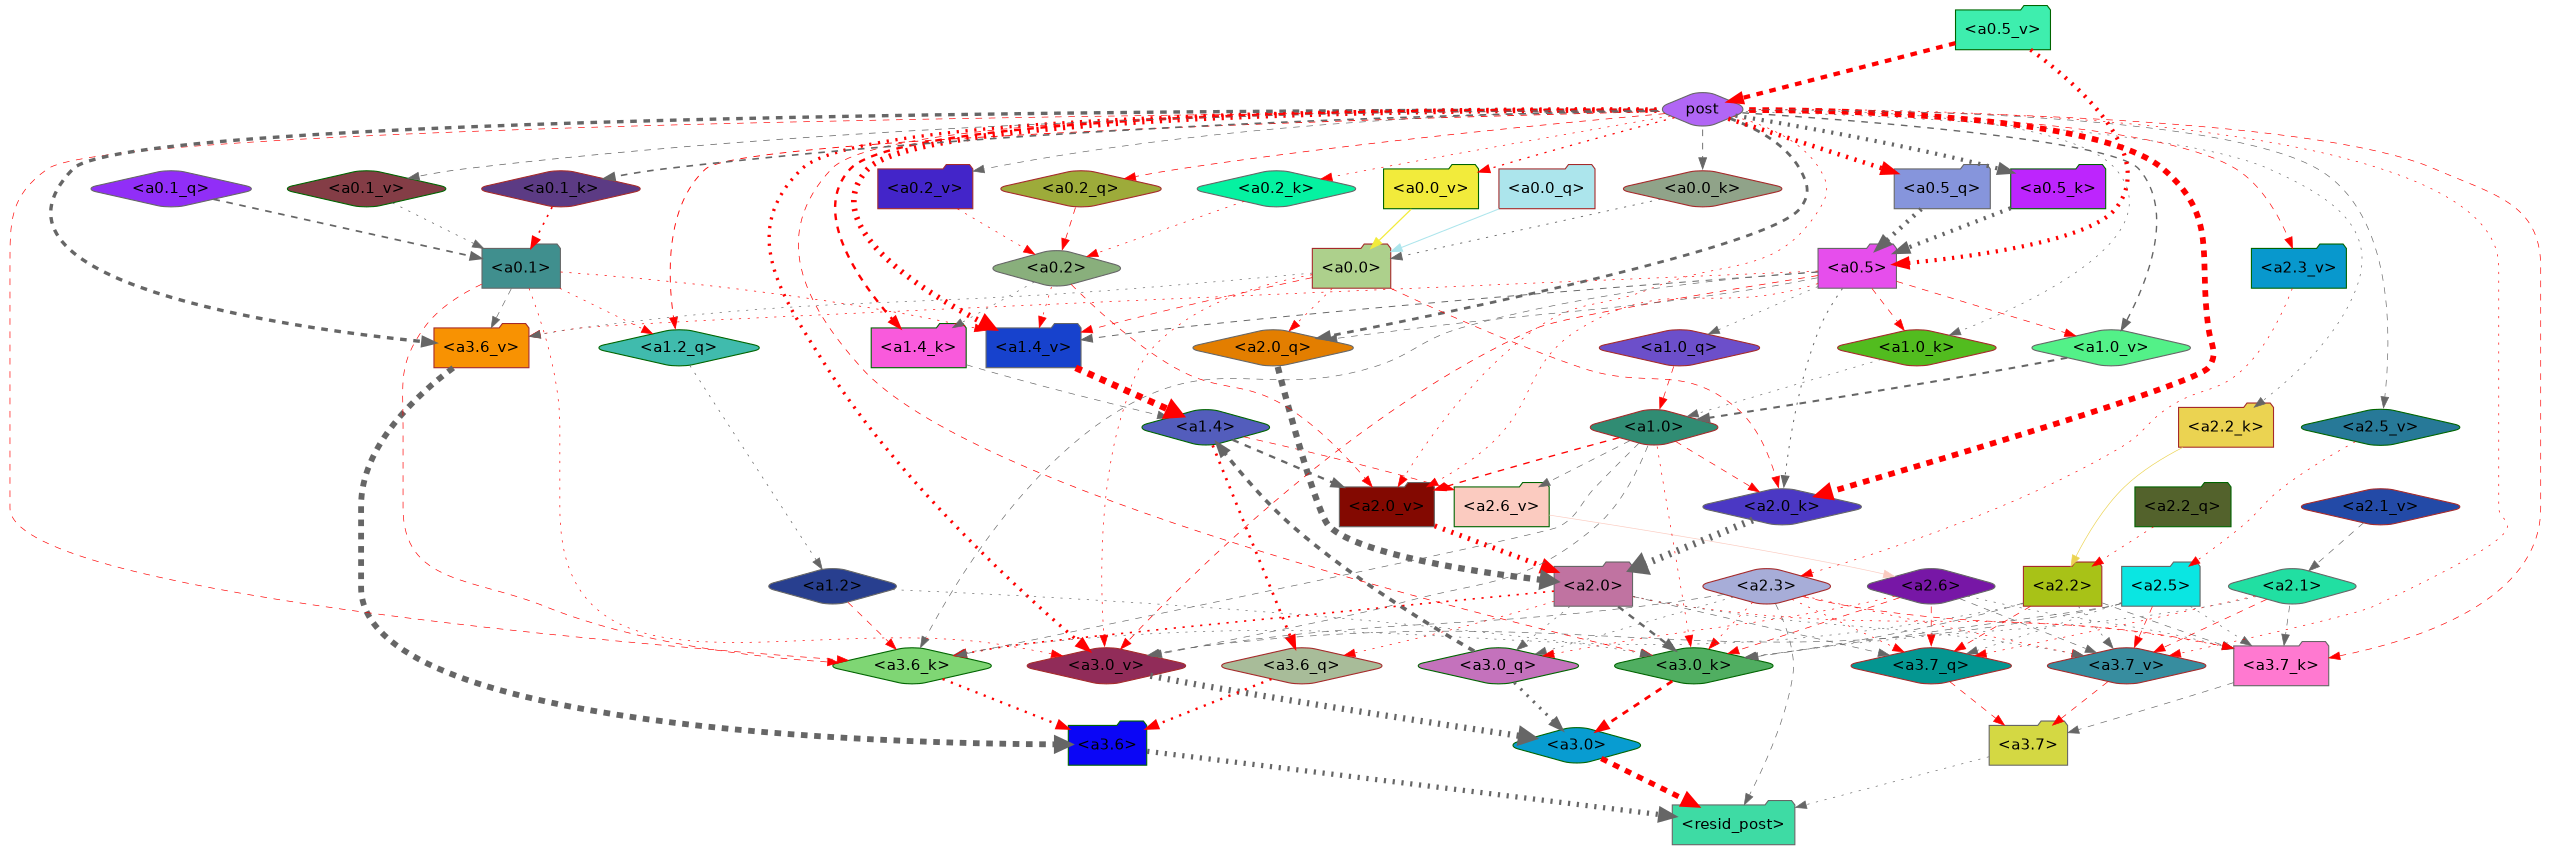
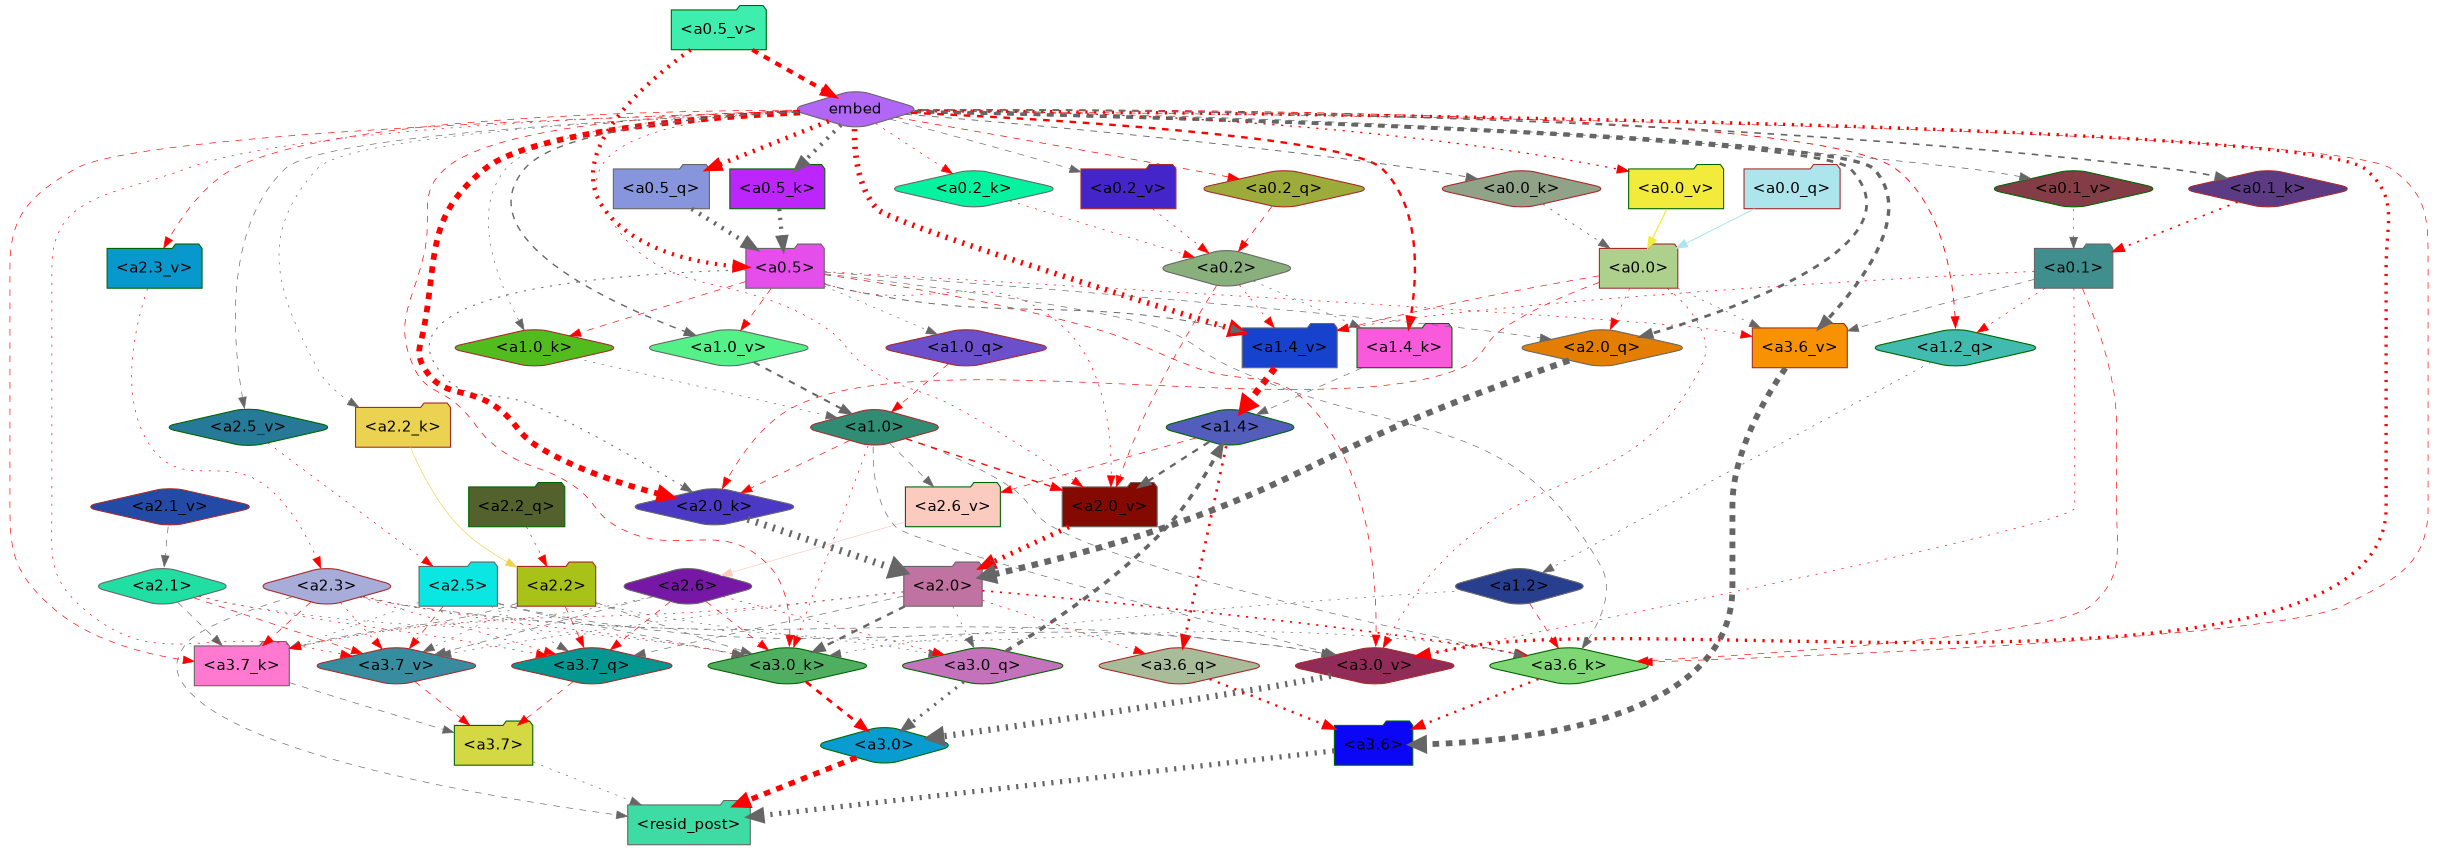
node "post": label "post" -> "embed"
node "<a0.1_q>": removed
node "<a3.7>": color gray40 -> darkgreen
